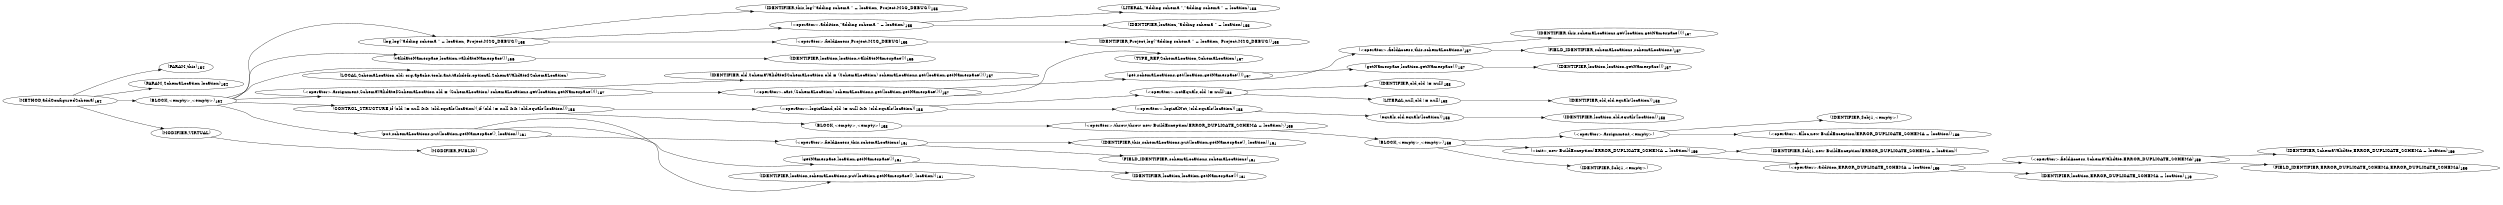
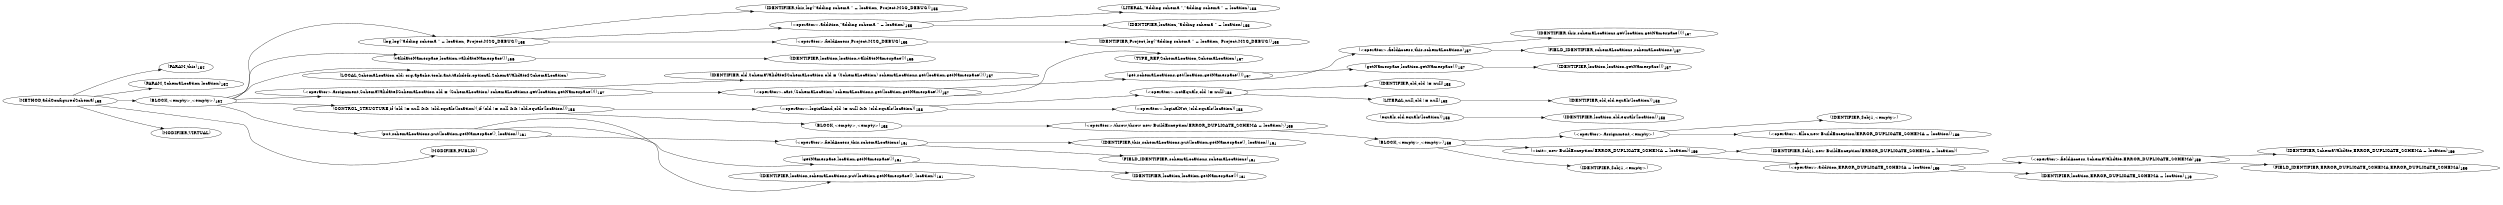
node "(METHOD,addConfiguredSchema)": text "154" -> "158"
edge "(<operator>.logicalNot,!old.equals(location))" -> "(equals,old.equals(location))": removed
edge "(MODIFIER,VIRTUAL)" -> "(MODIFIER,PUBLIC)": now "(METHOD,addConfiguredSchema)" -> "(MODIFIER,PUBLIC)"
